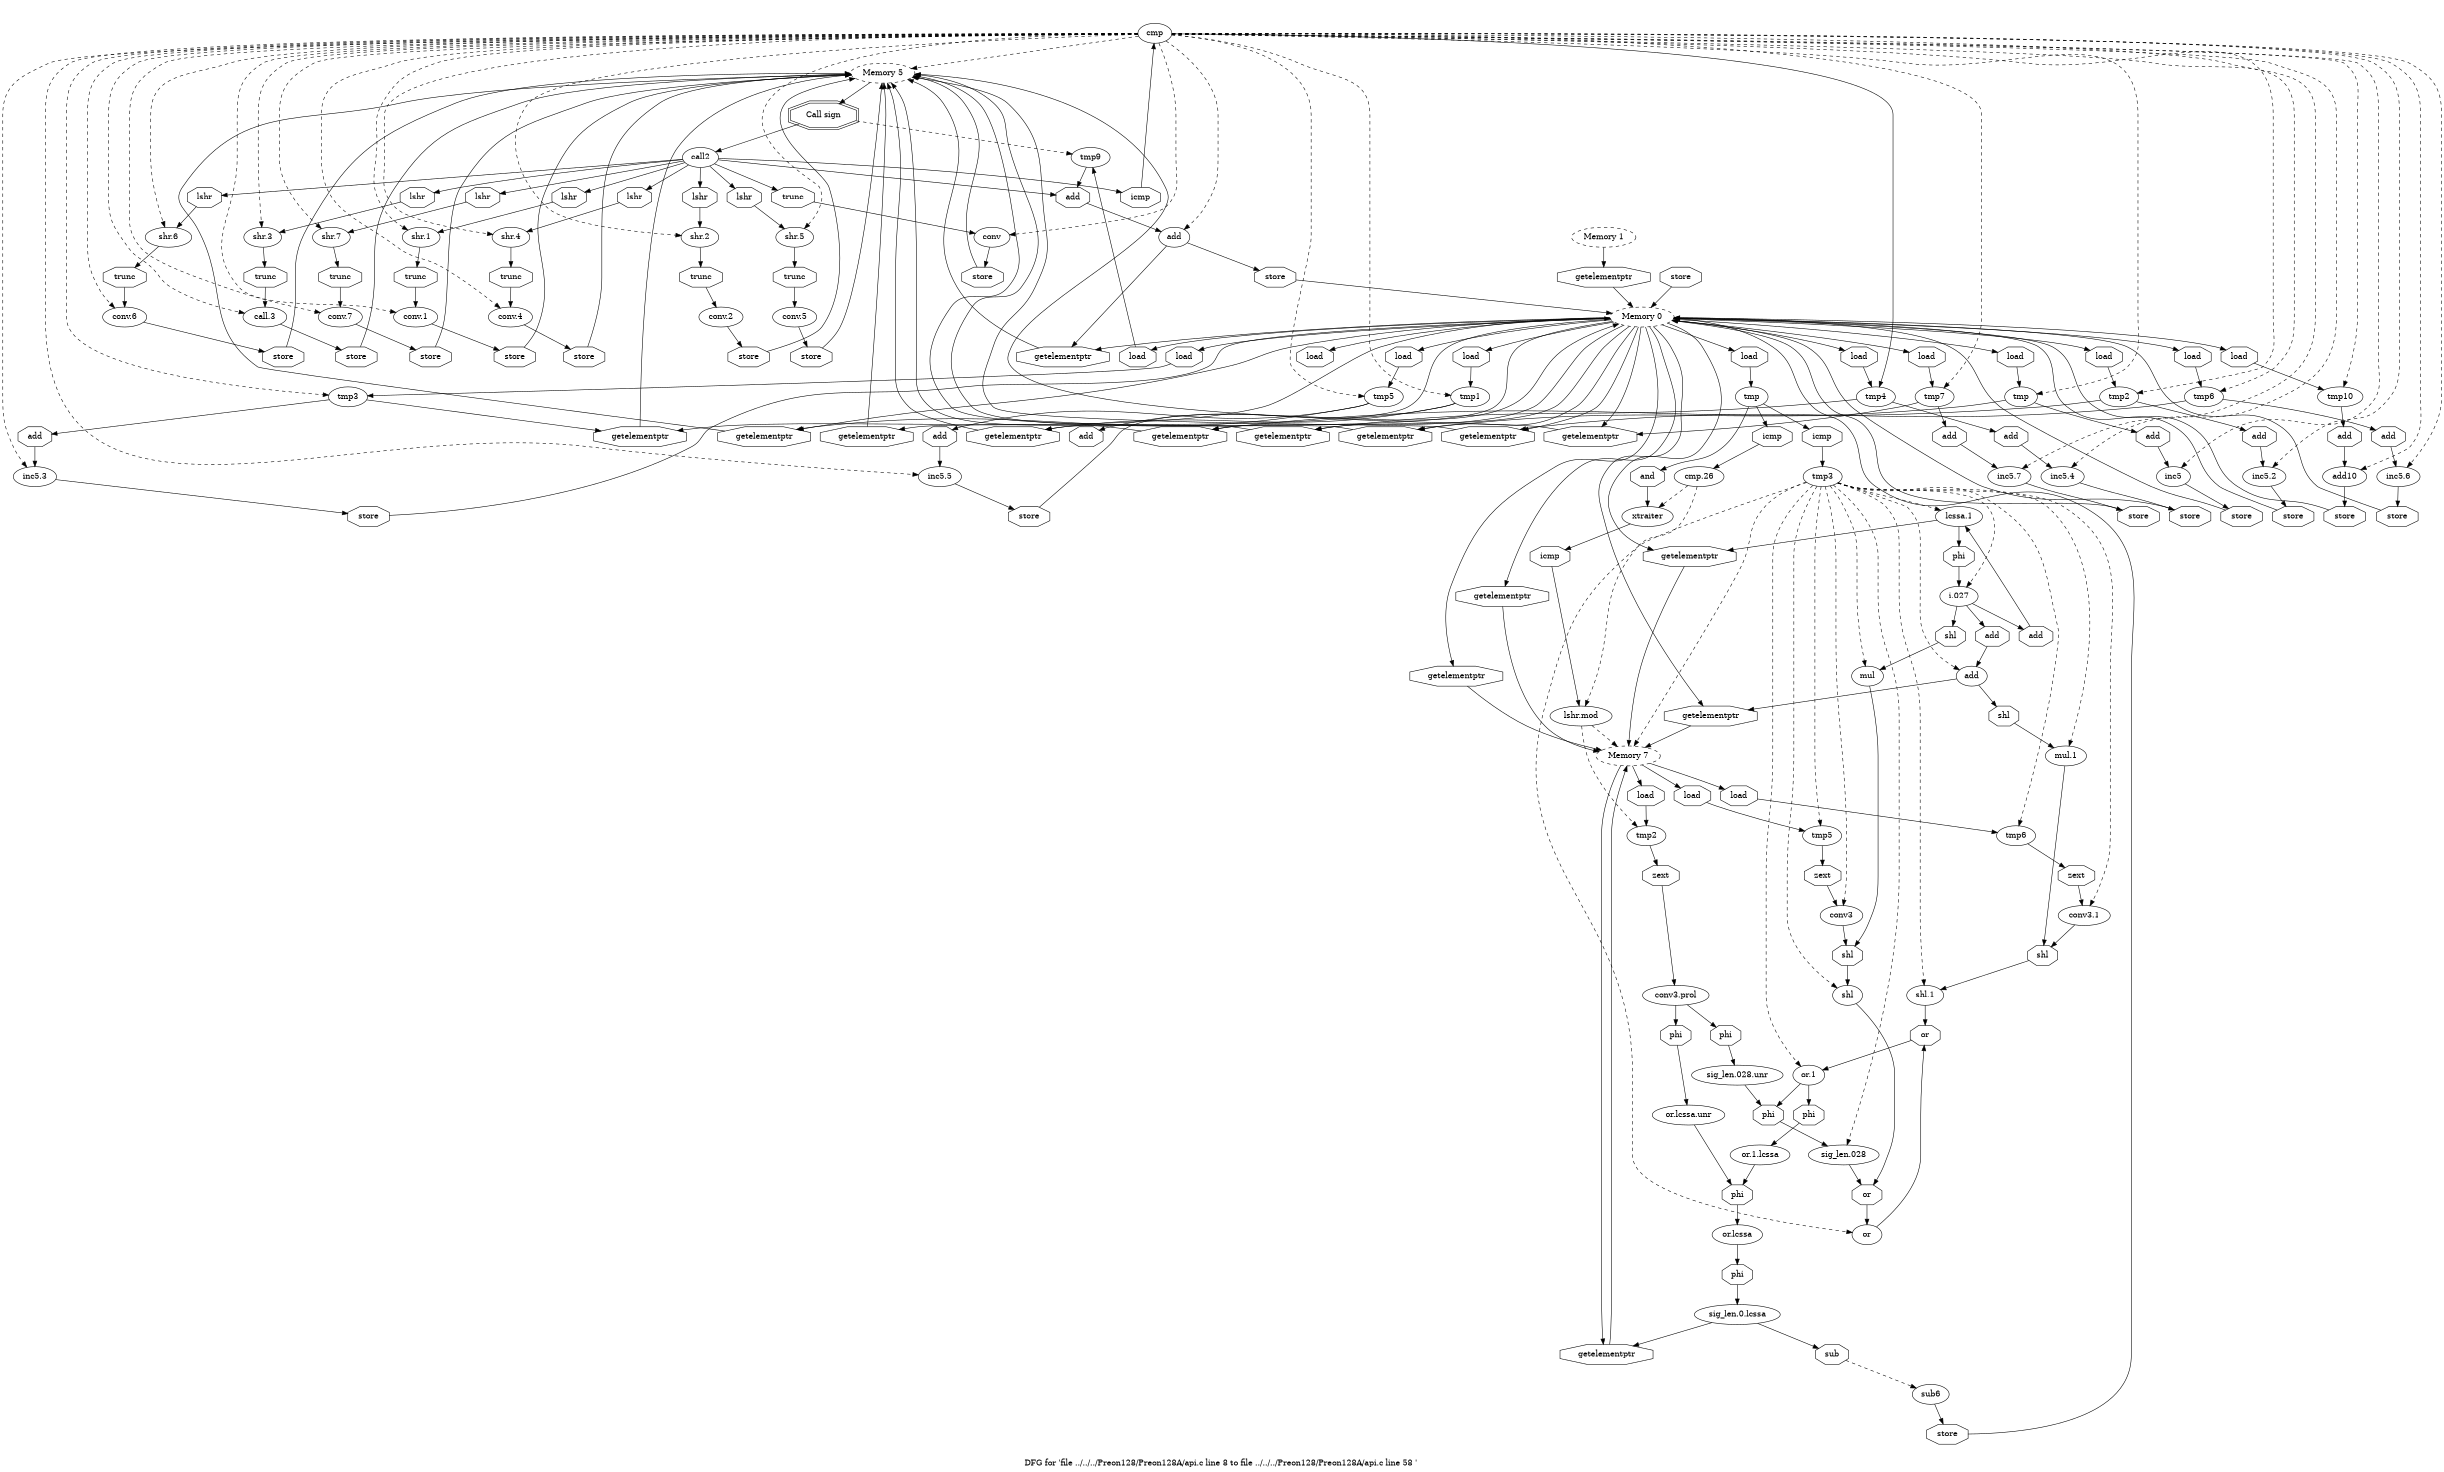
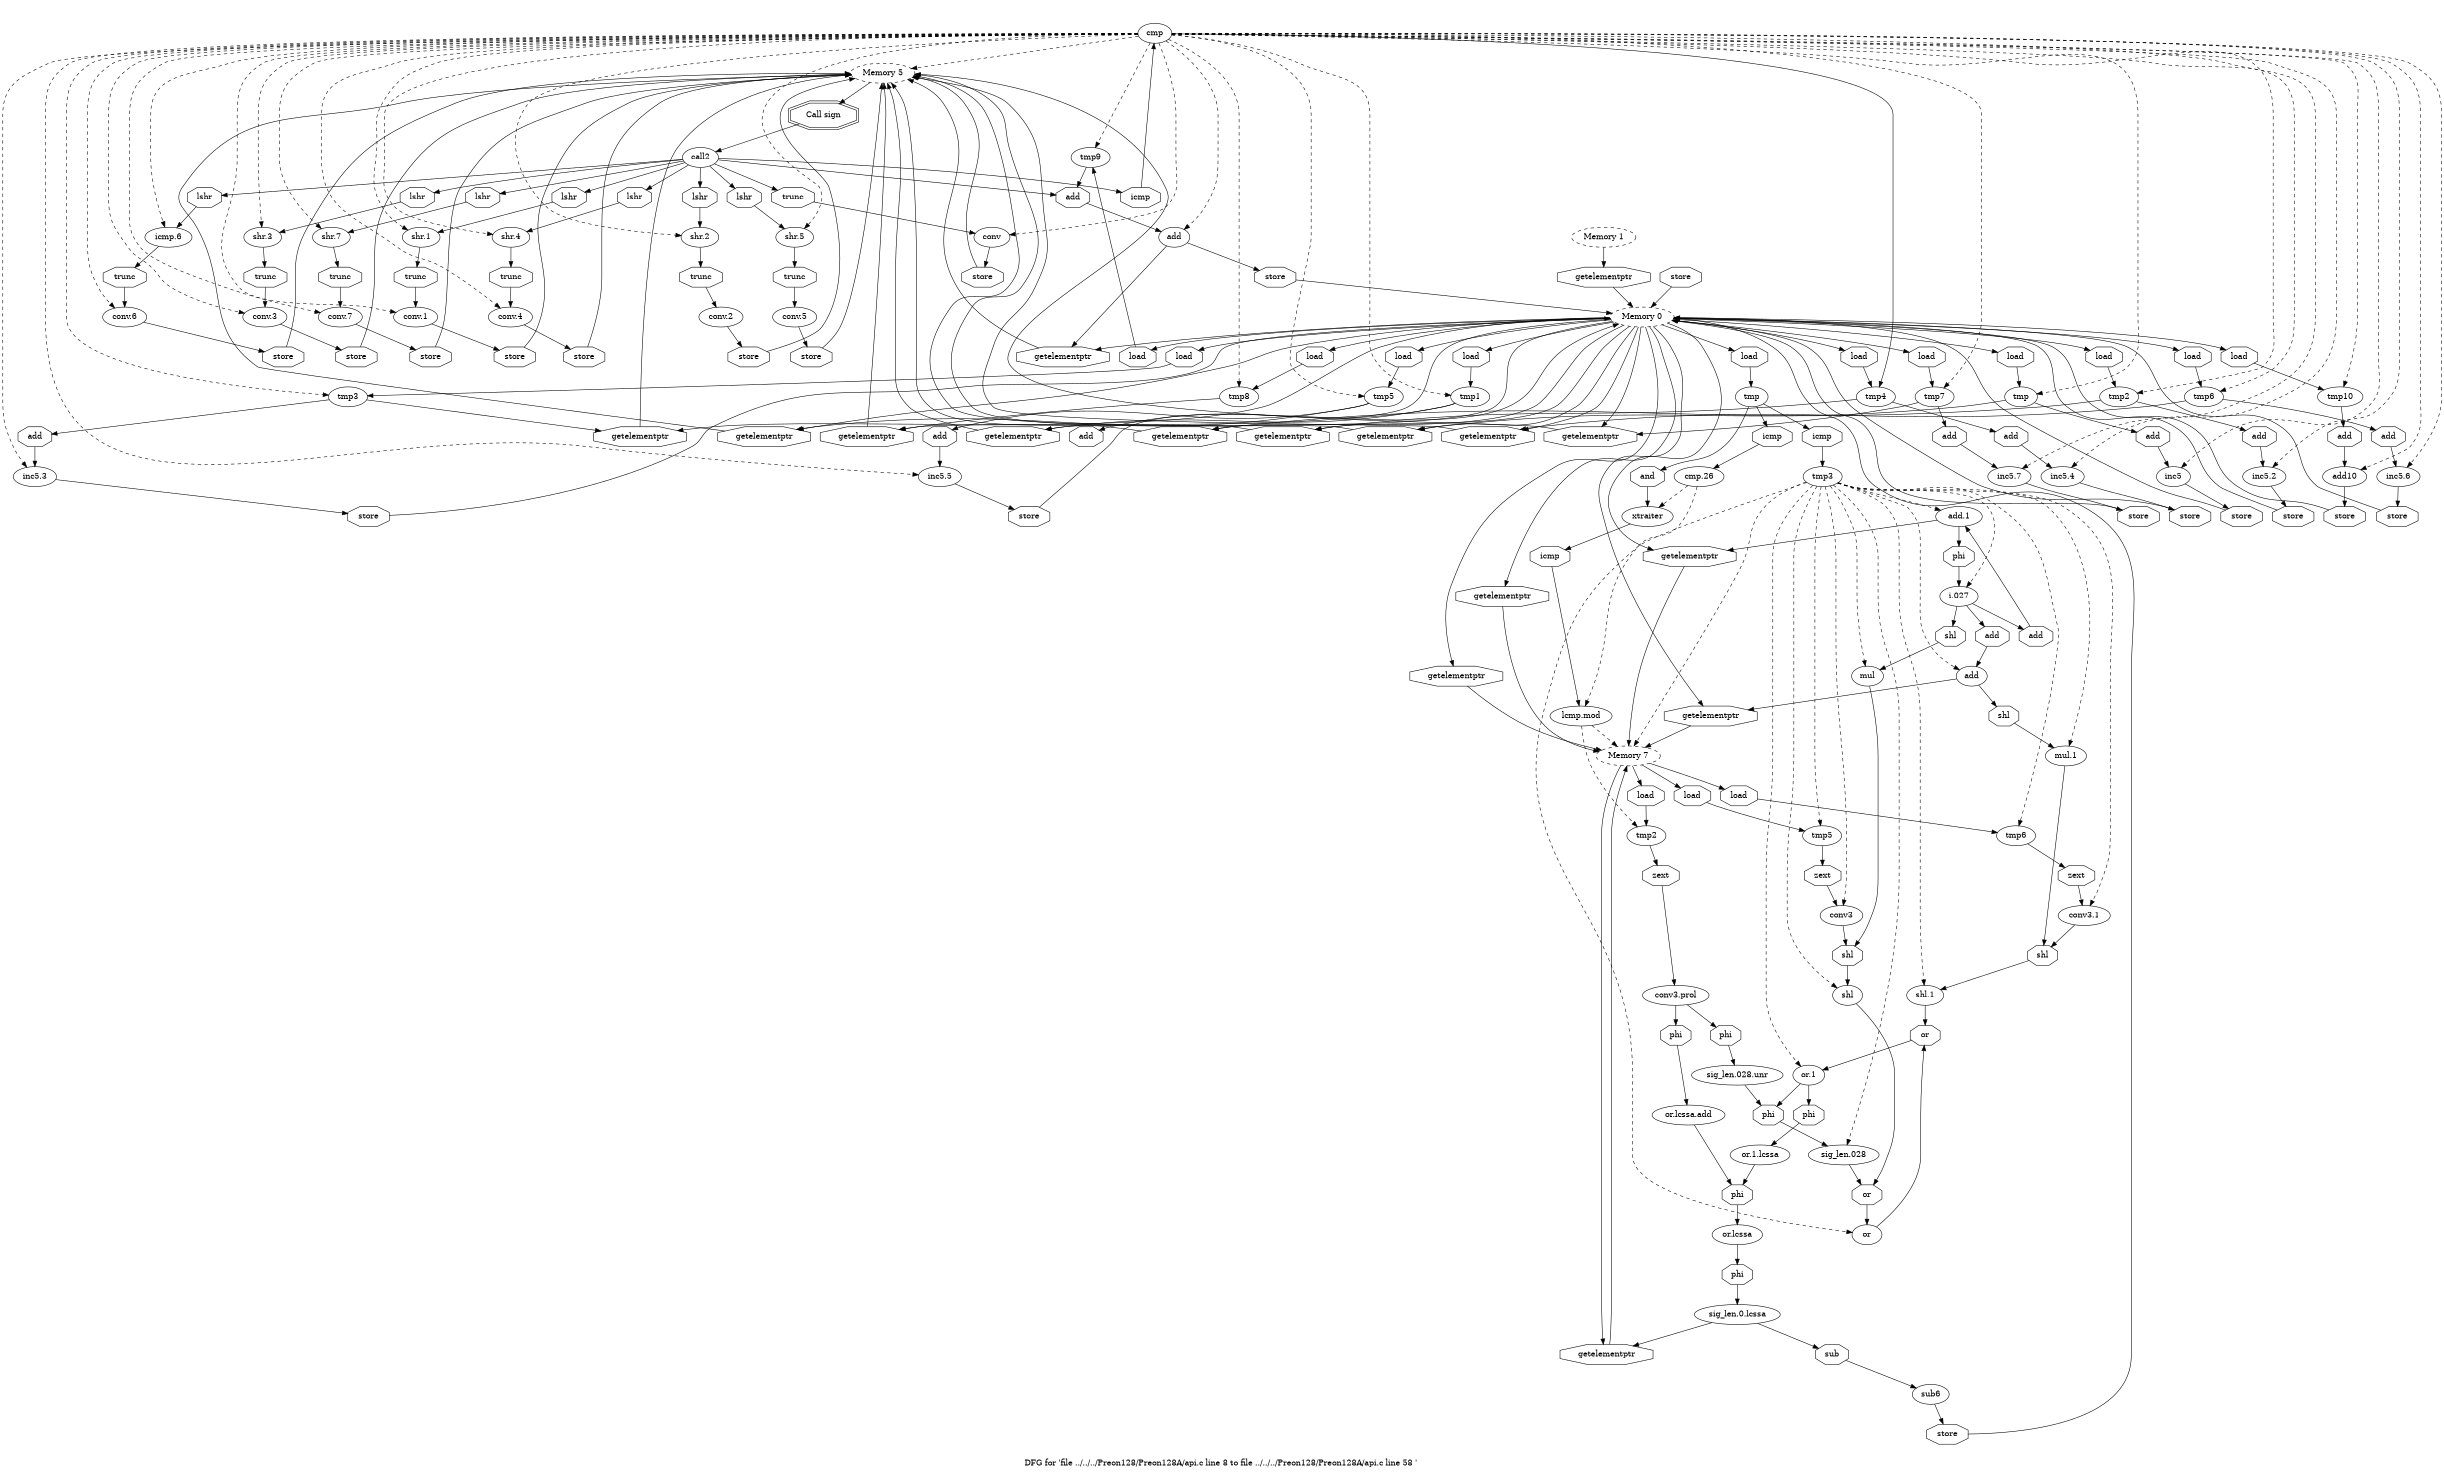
edge "Call sign" -> "tmp9": now "cmp" -> "tmp9"
node "shr.6": label "shr.6" -> "icmp.6"
node "call.3": label "call.3" -> "conv.3"
node "tmp8": added
node "lcssa.1": label "lcssa.1" -> "add.1"
node "lshr.mod": label "lshr.mod" -> "lcmp.mod"
node "or.lcssa.unr": label "or.lcssa.unr" -> "or.lcssa.add"
edge "sub" -> "sub6": style dashed -> solid
